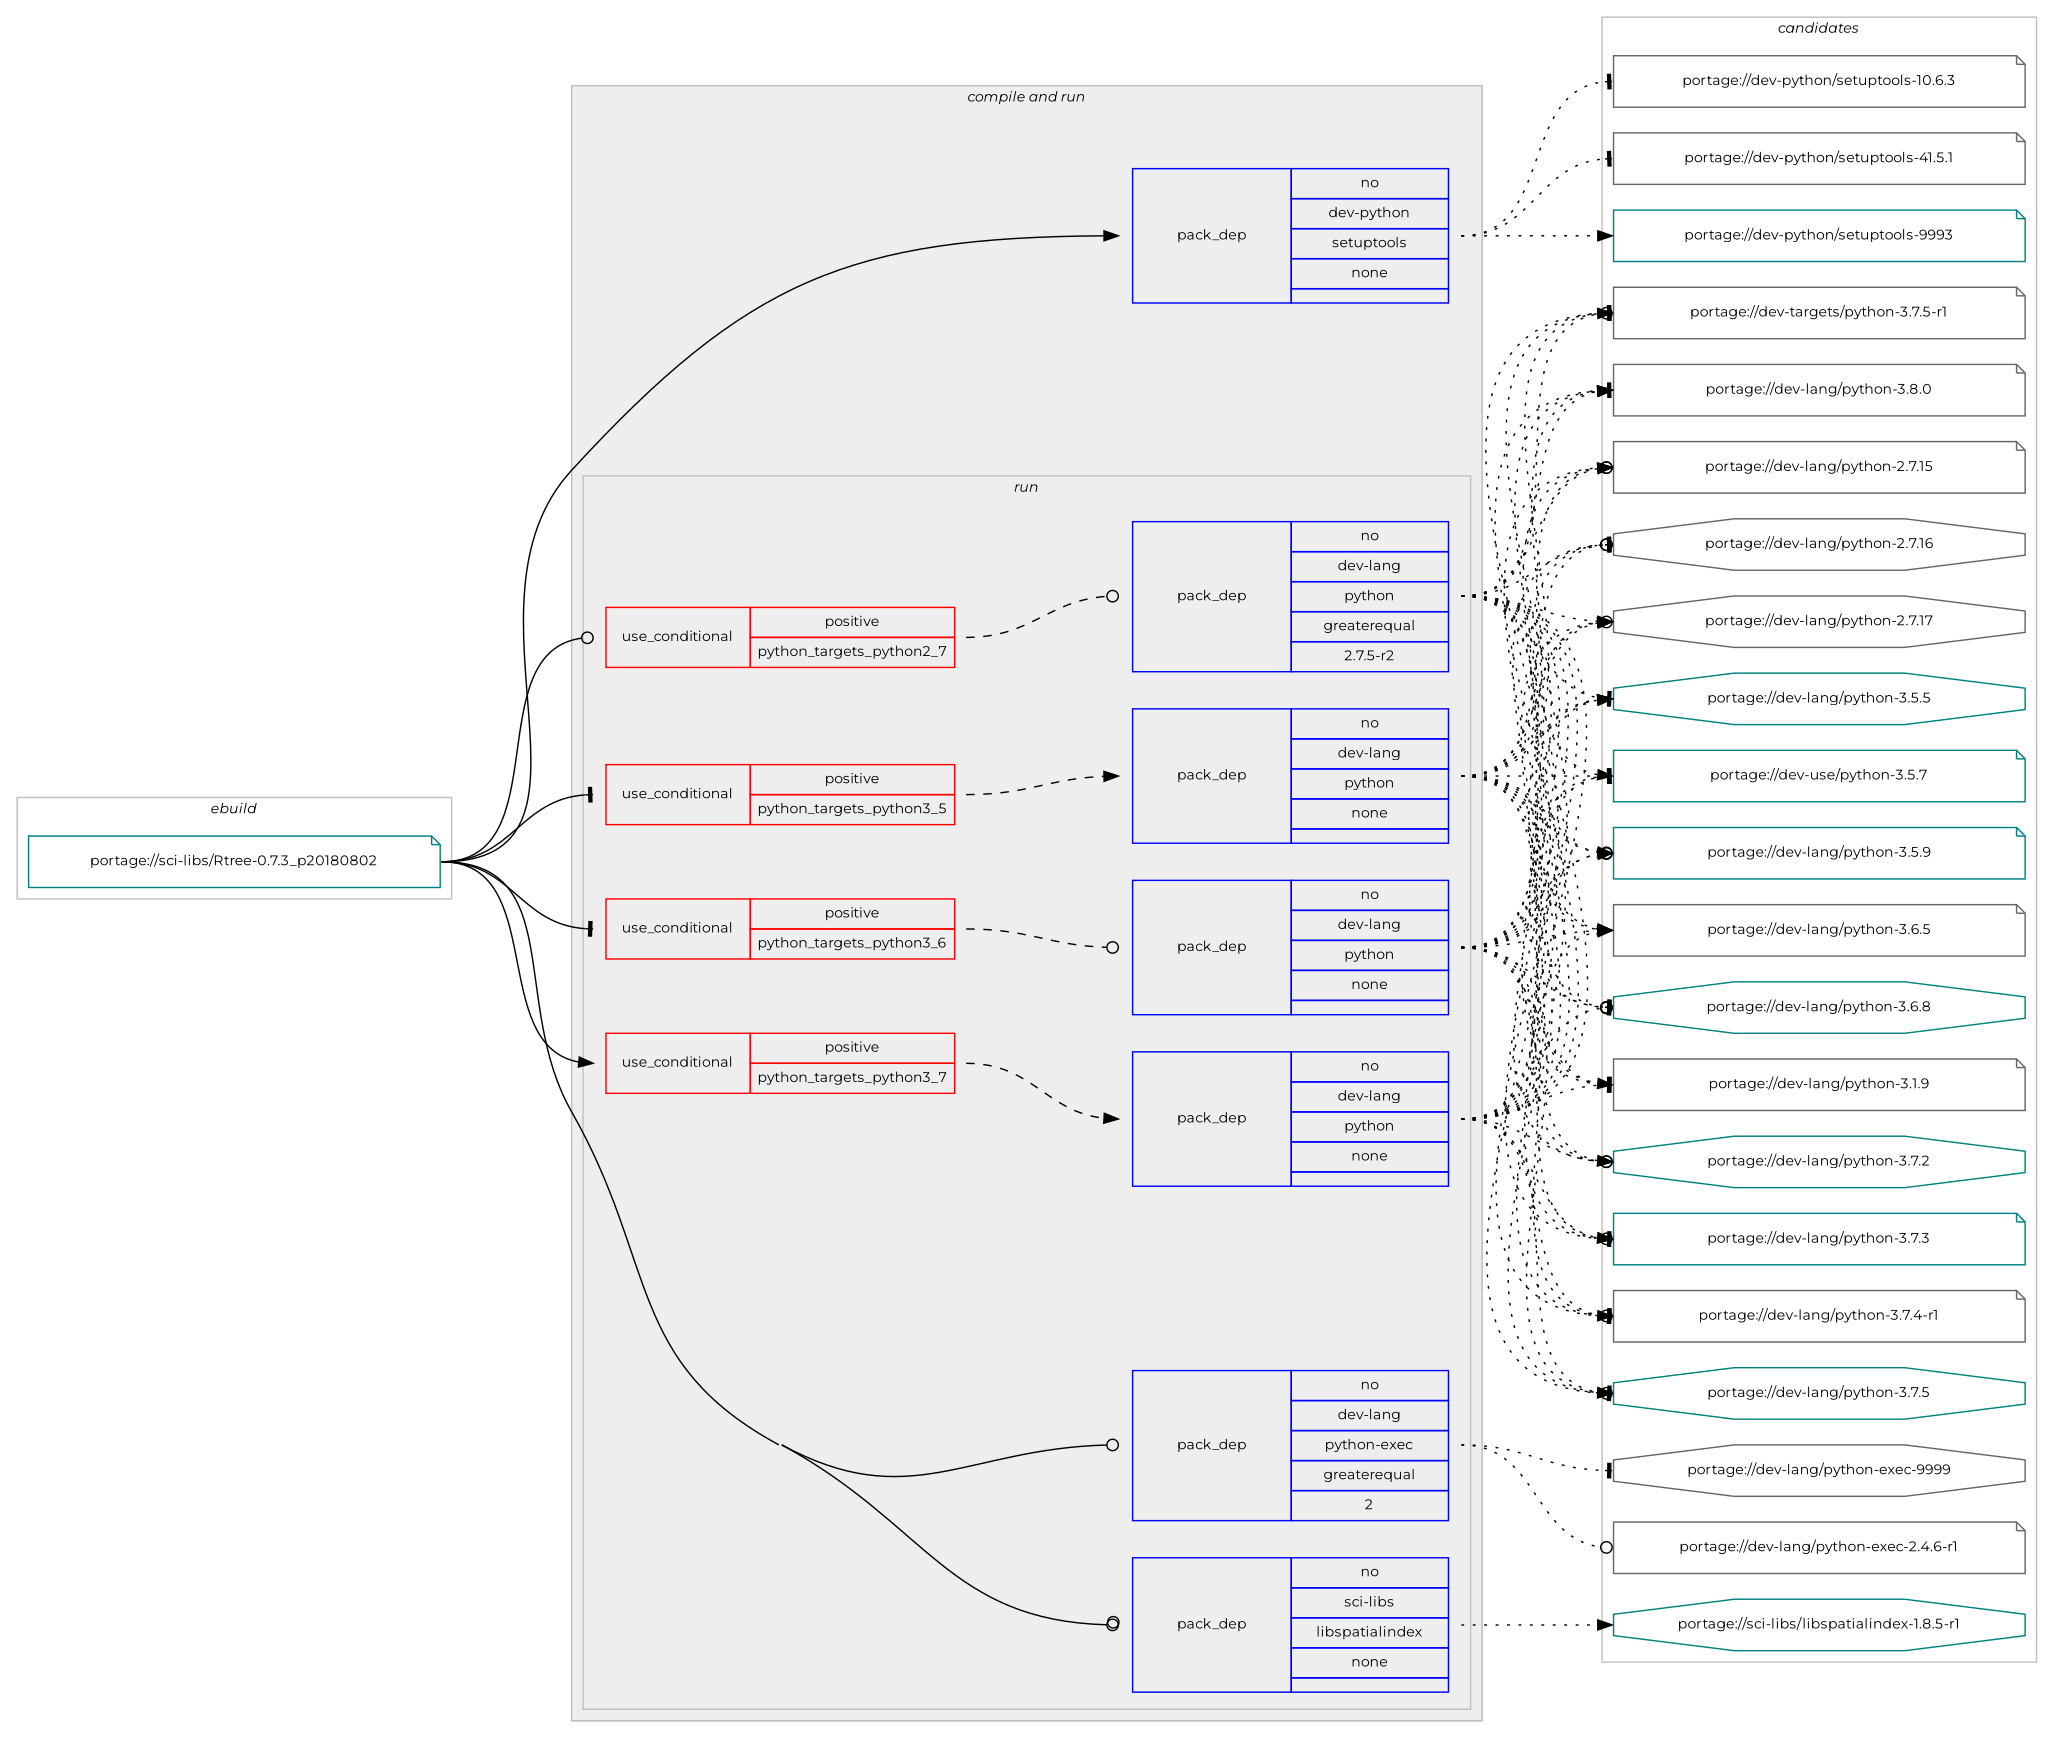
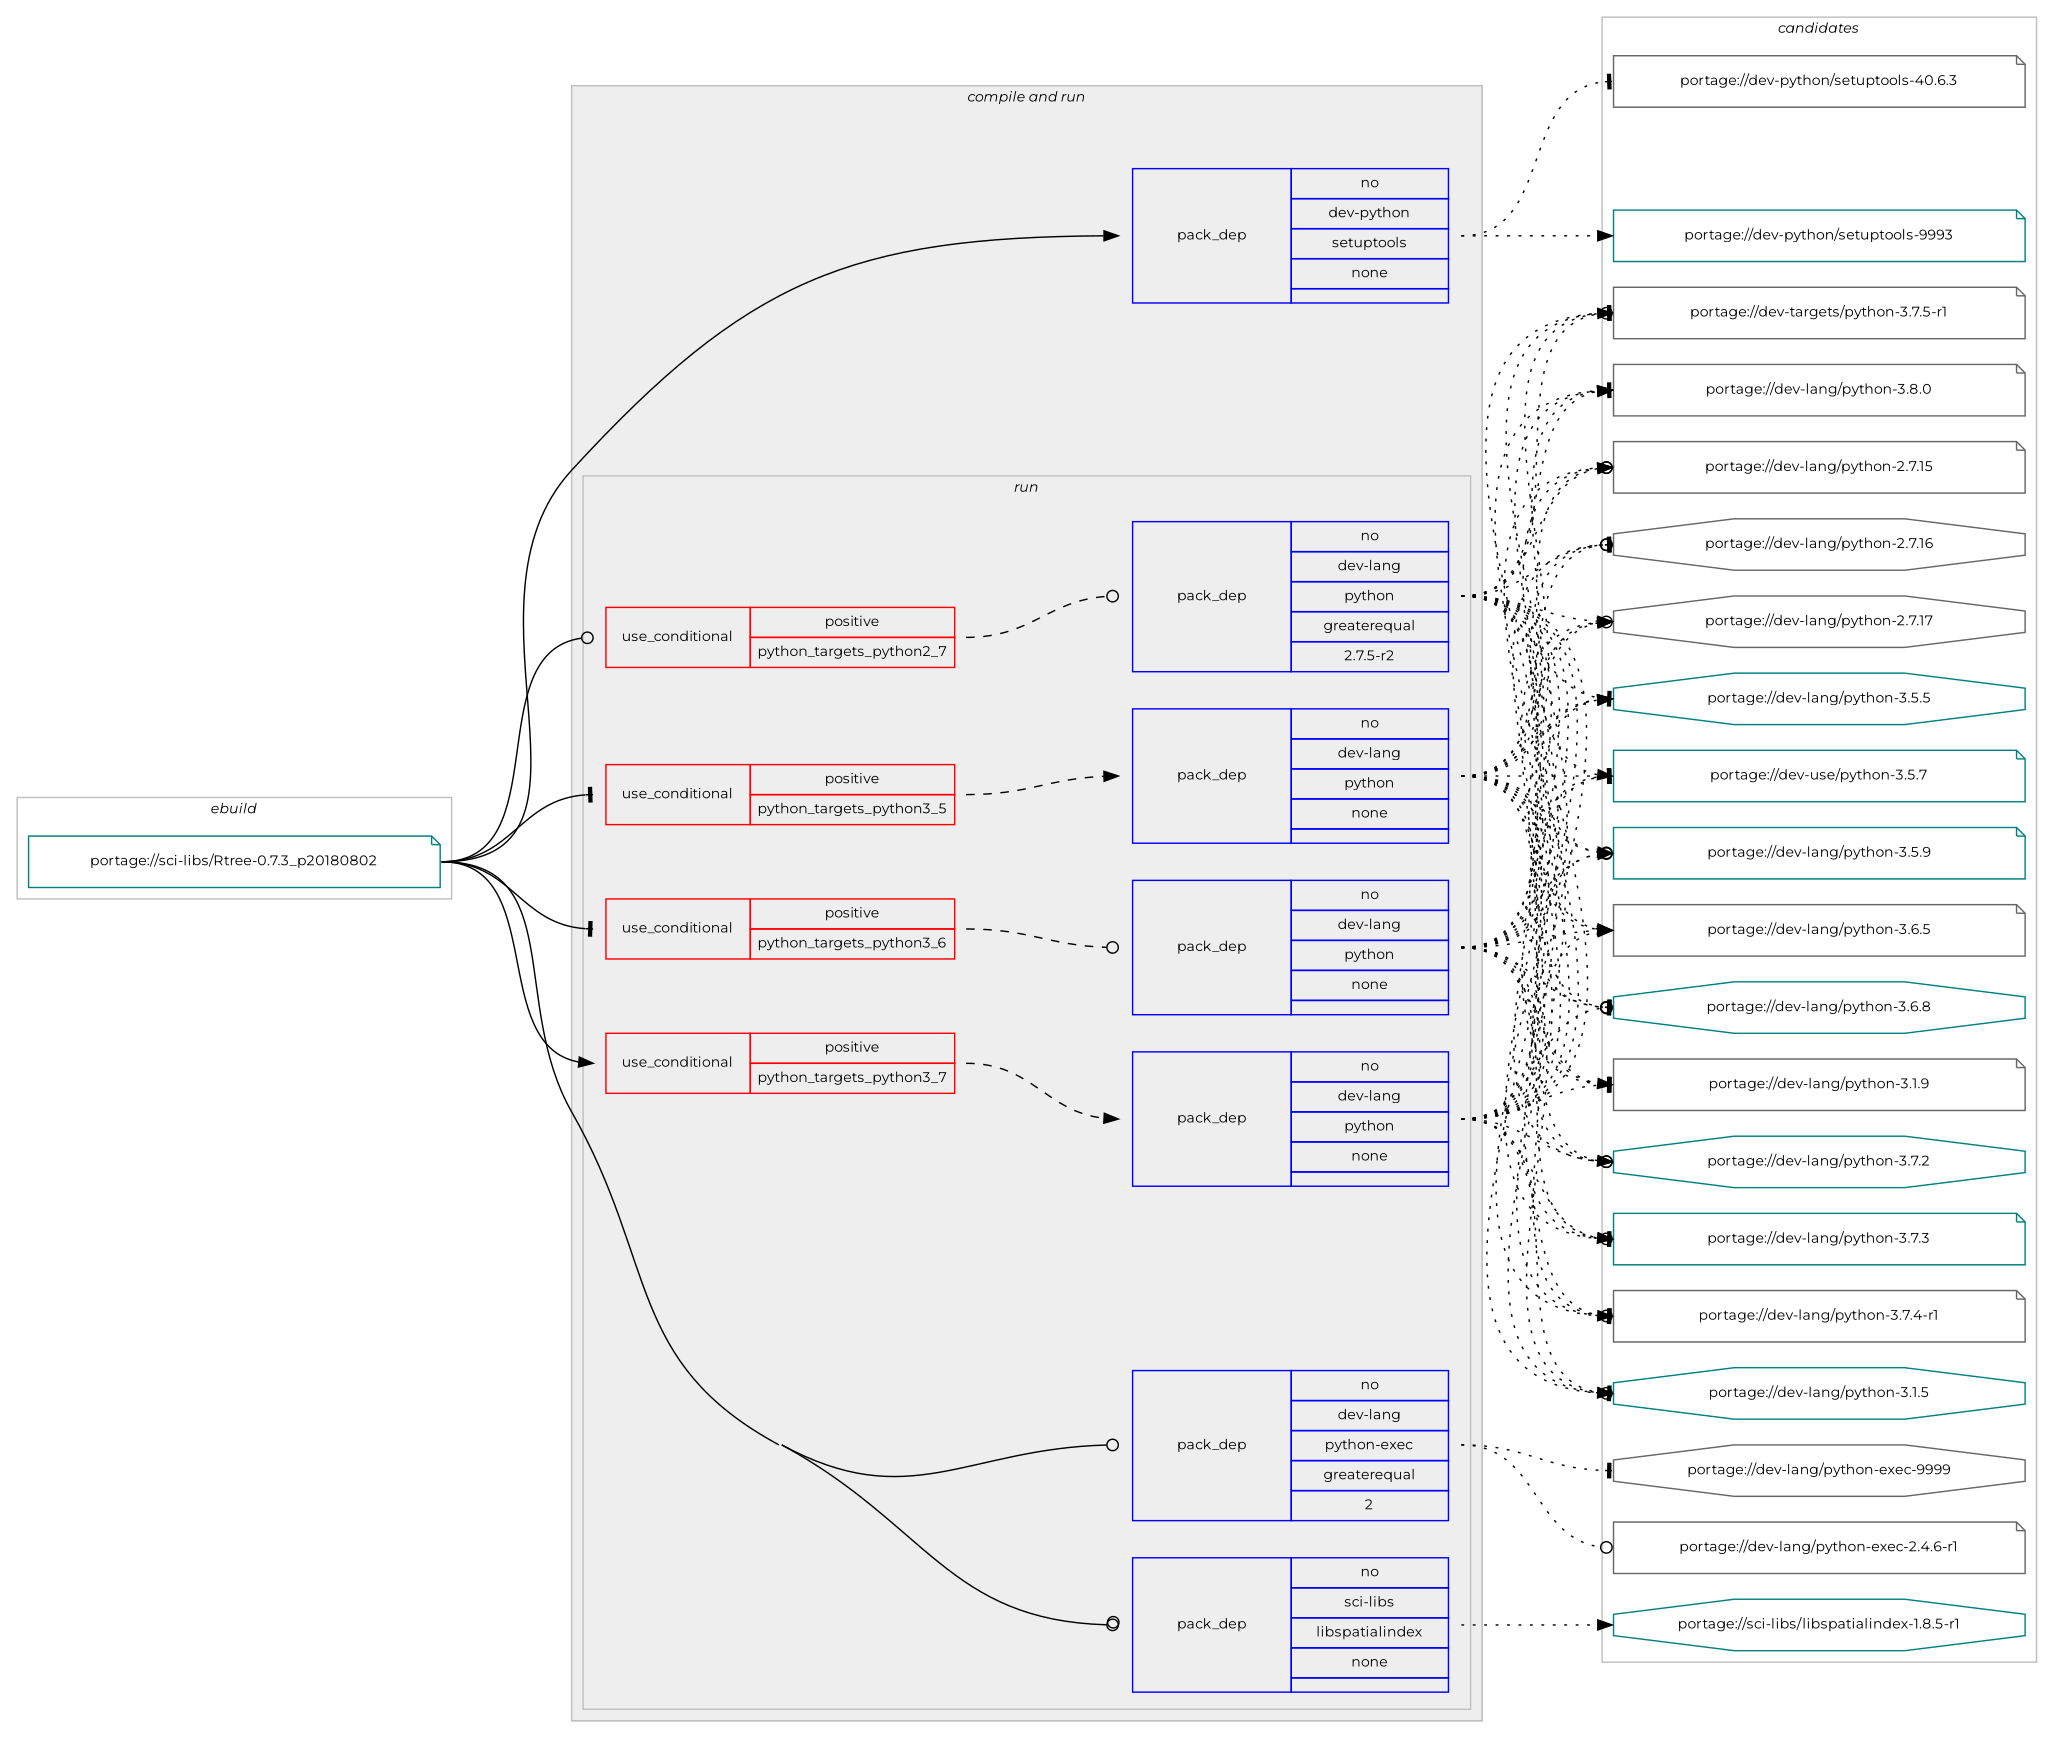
node "portage://dev-python/setuptools-10.6.3": label "portage://dev-python/setuptools-10.6.3" -> "portage://dev-python/setuptools-40.6.3"
node "portage://dev-python/setuptools-41.5.1": removed
node "portage://dev-lang/python-3.7.5": label "portage://dev-lang/python-3.7.5" -> "portage://dev-lang/python-3.1.5"
